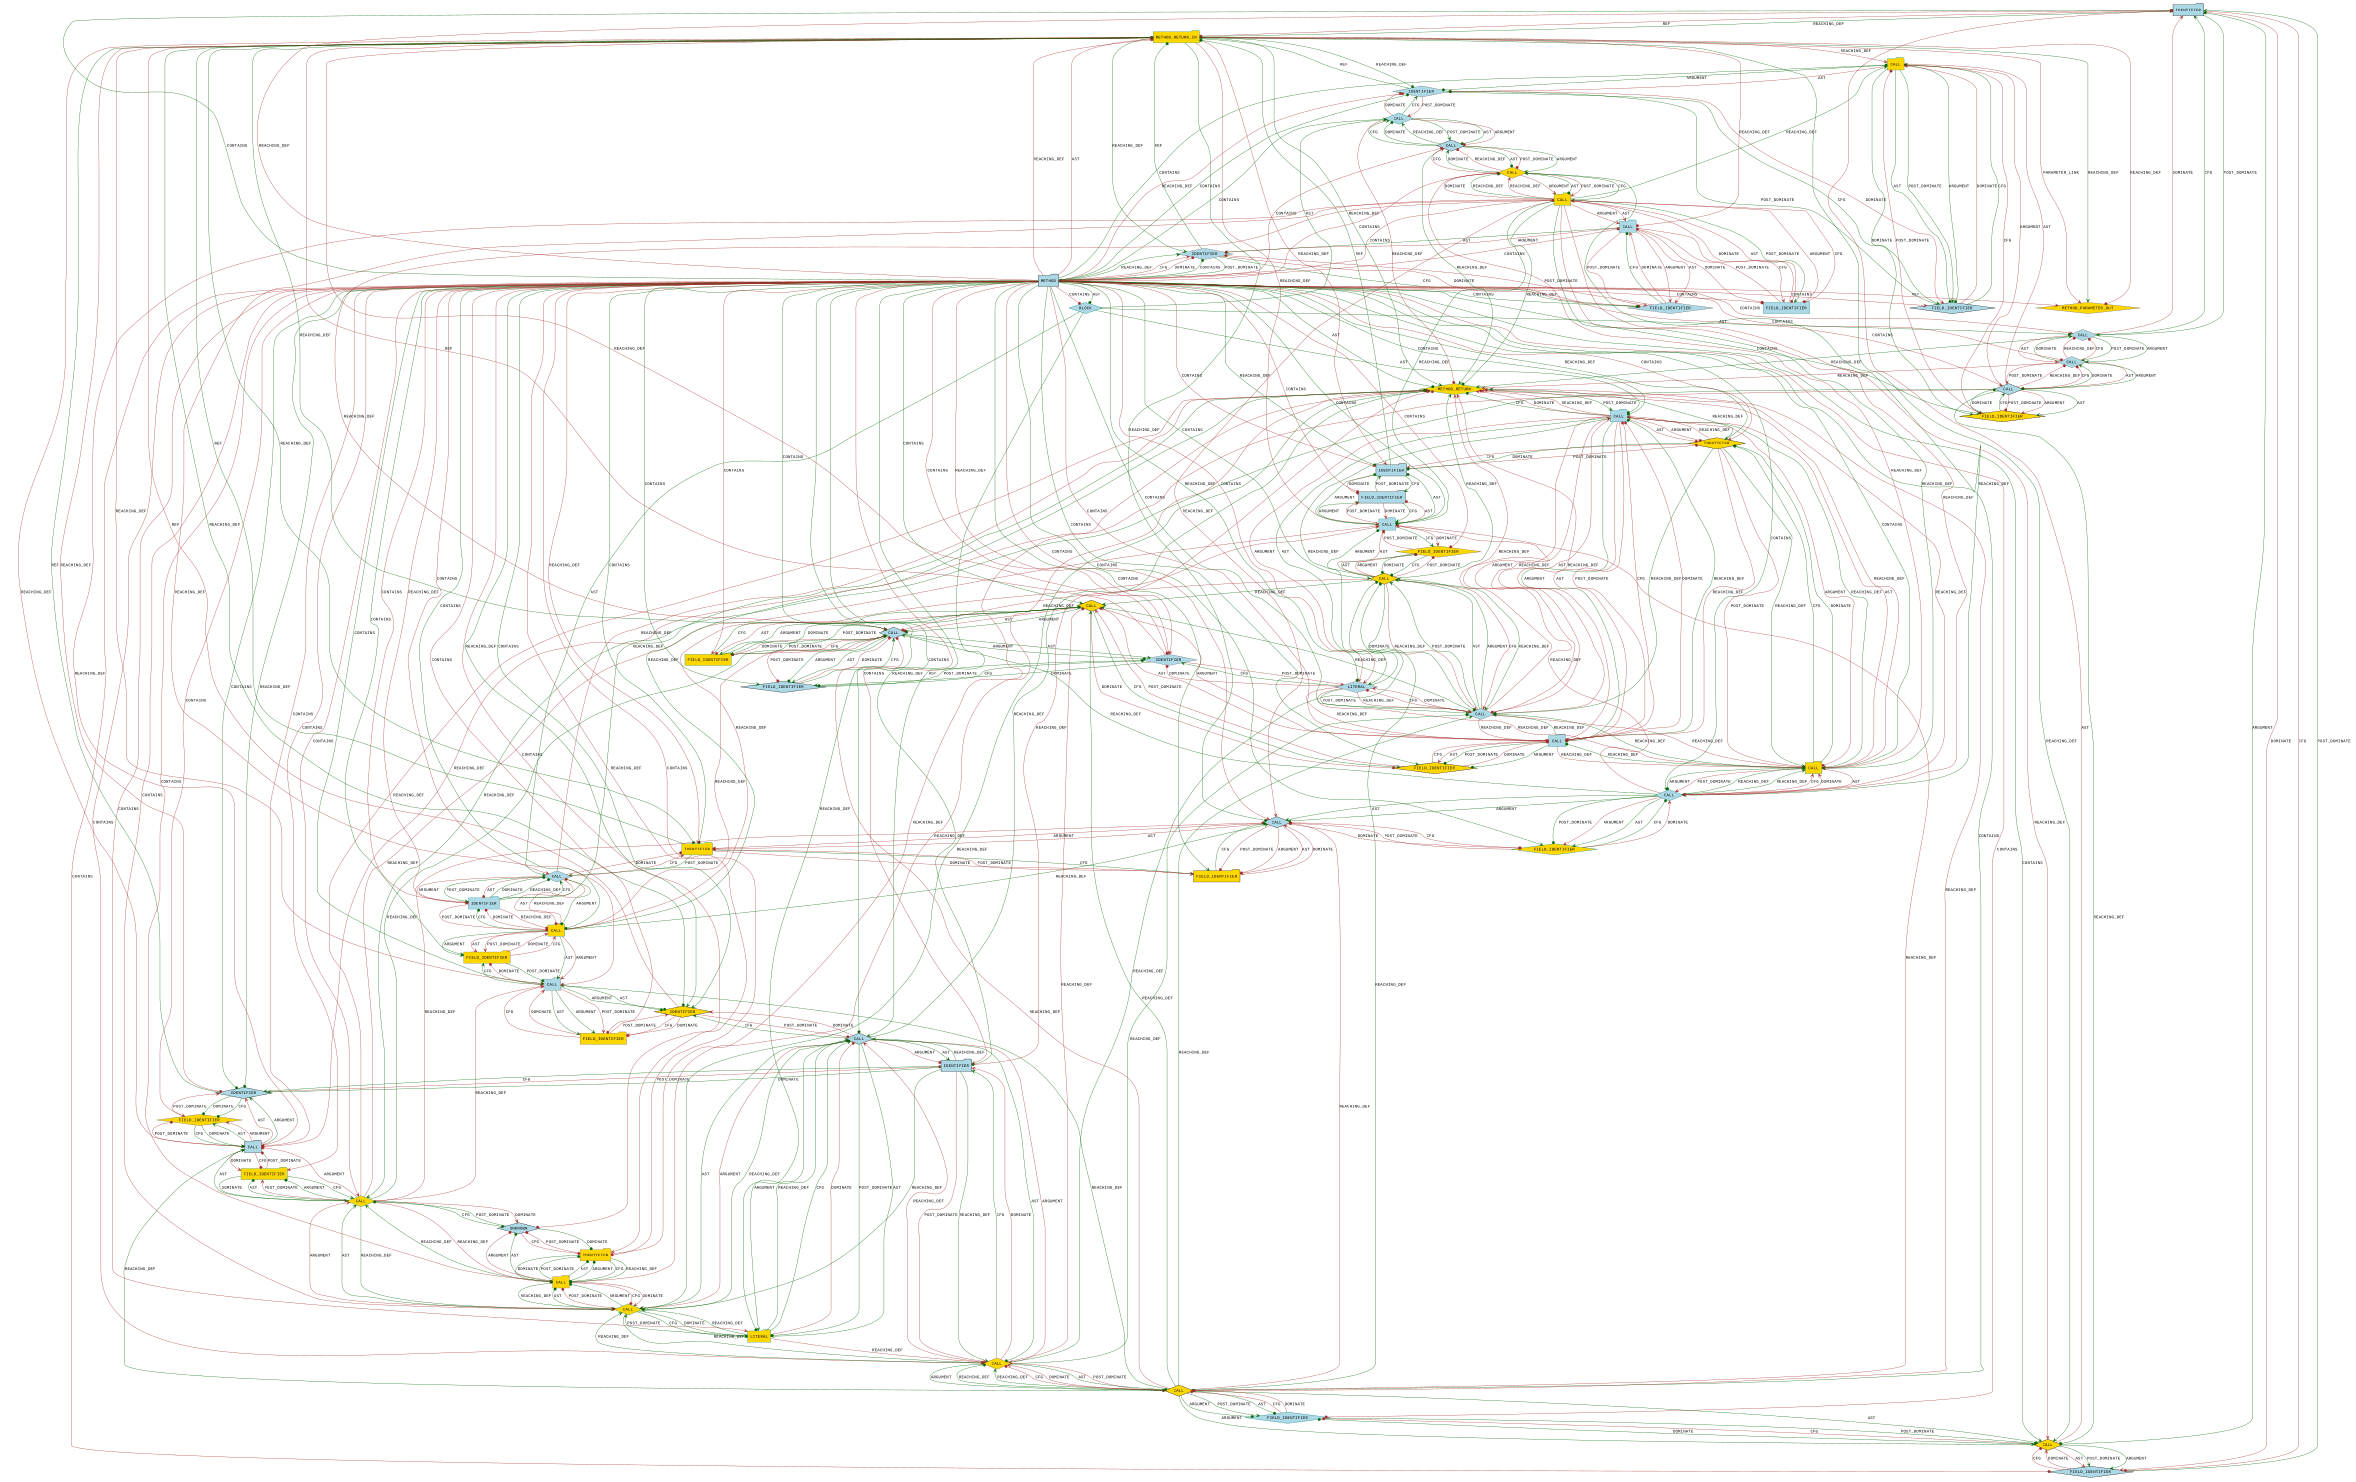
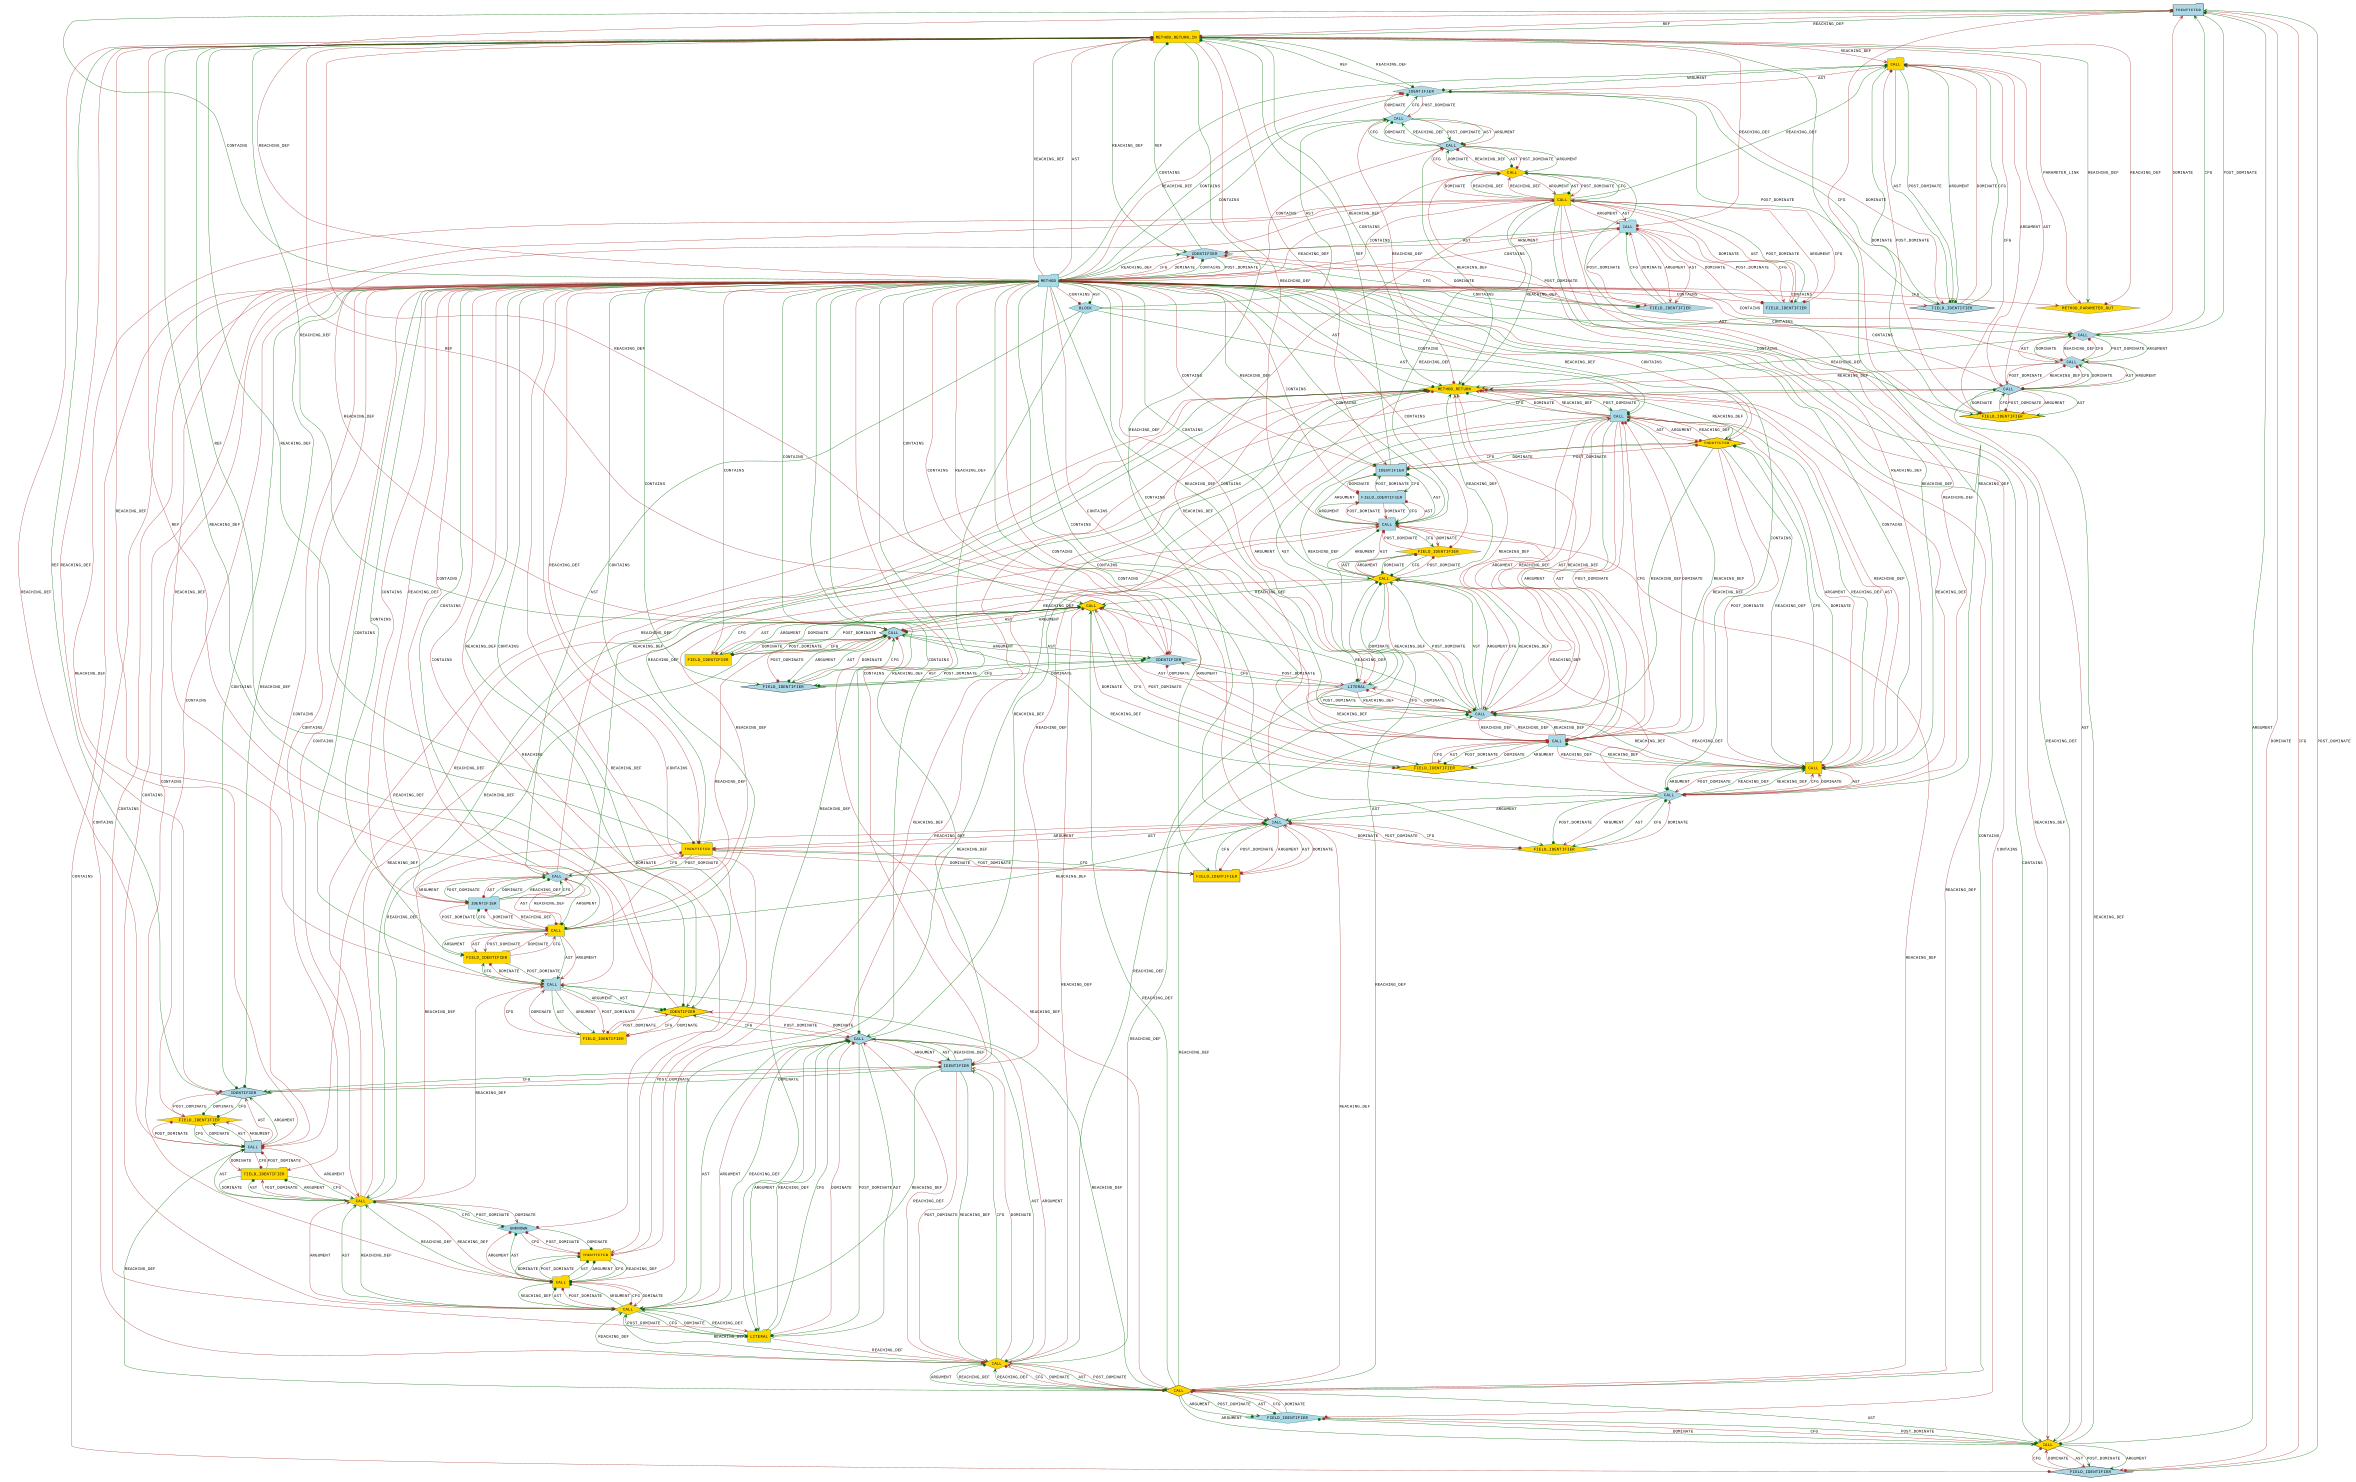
node "METHOD": color black -> teal
edge "METHOD" -> "METHOD_PARAMETER_OUT": label "AST" -> "CFG"
edge "METHOD" -> "UNKNOWN": label "CONTAINS" -> "REACHING"
node "UNKNOWN": color black -> teal
